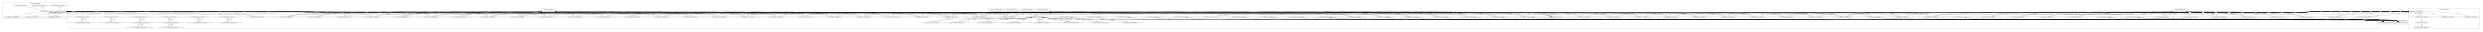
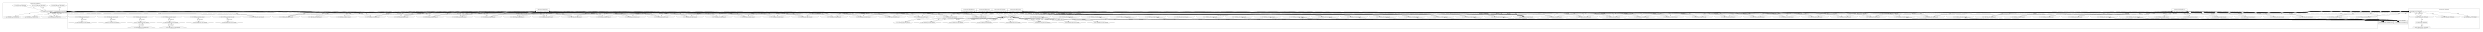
edge "13_node#ServerID_2347d2f455dd" -> "10.1.80.1:40842#ServerID_OuterContainerID": now "13_node#ServerID_2347d2f455dd" -> "gateway:8080#ServerID_OuterContainerID"
